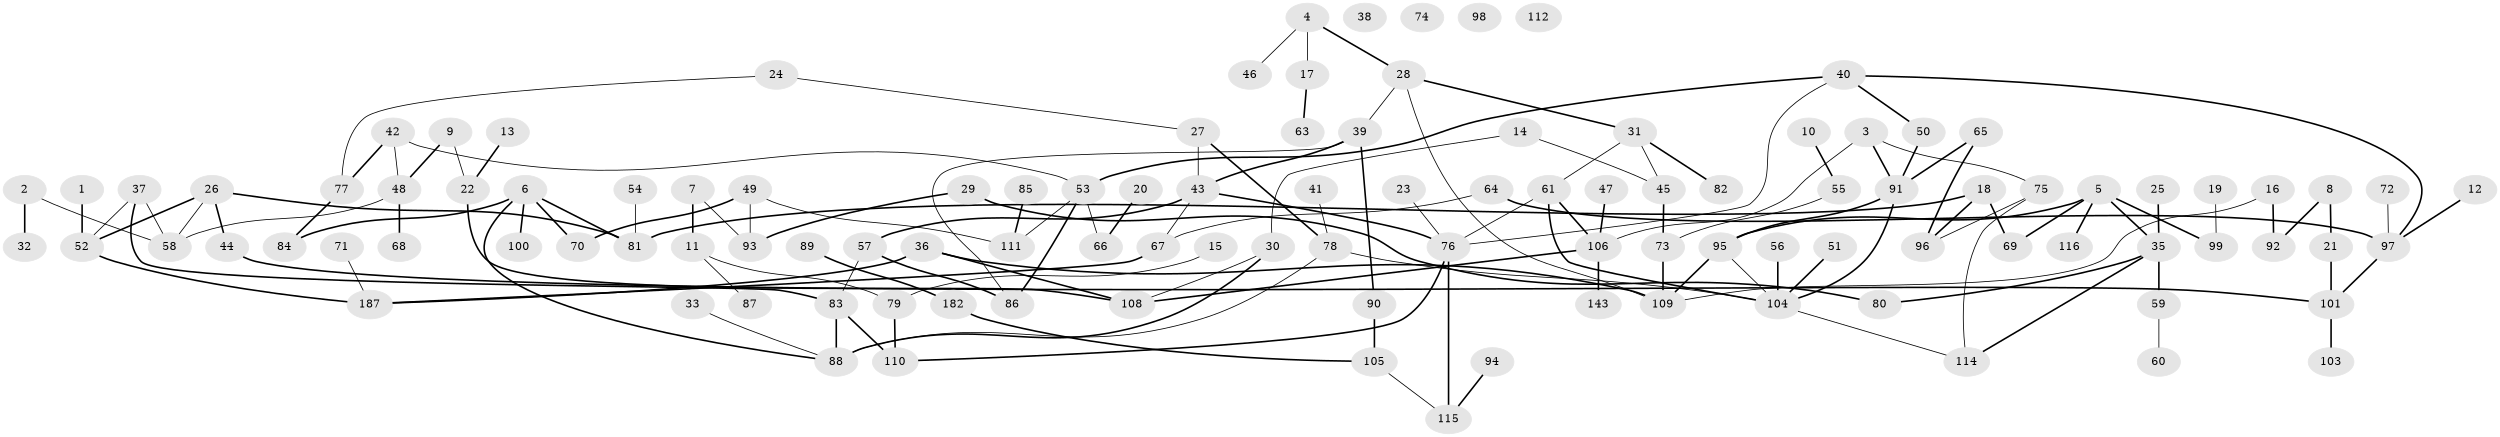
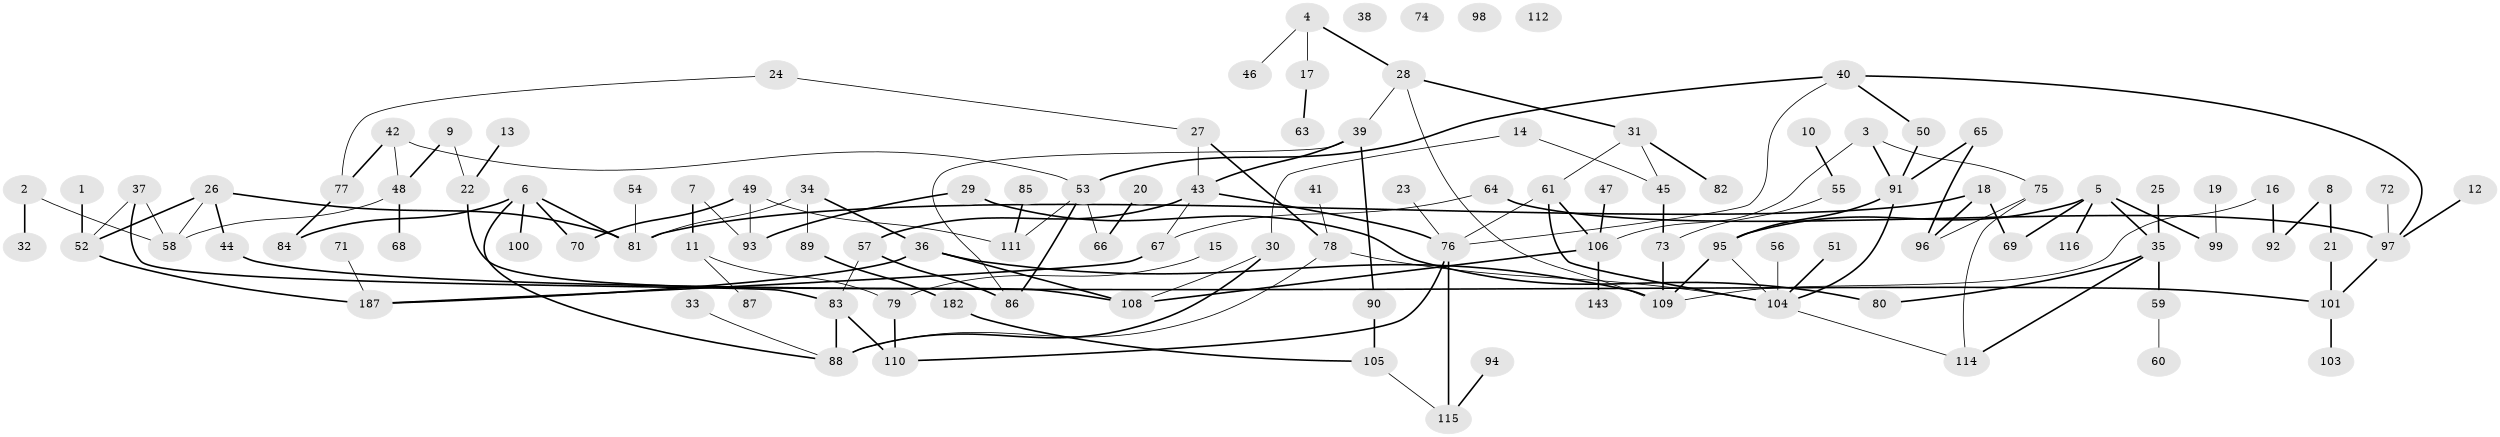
node "34": added
edge "56" -- "104": style bold -> solid
